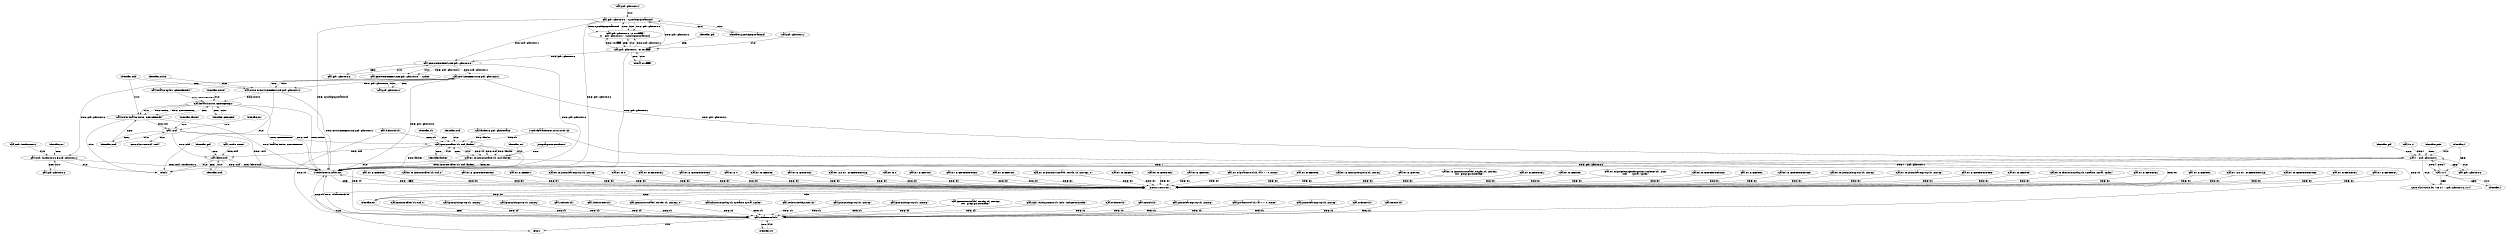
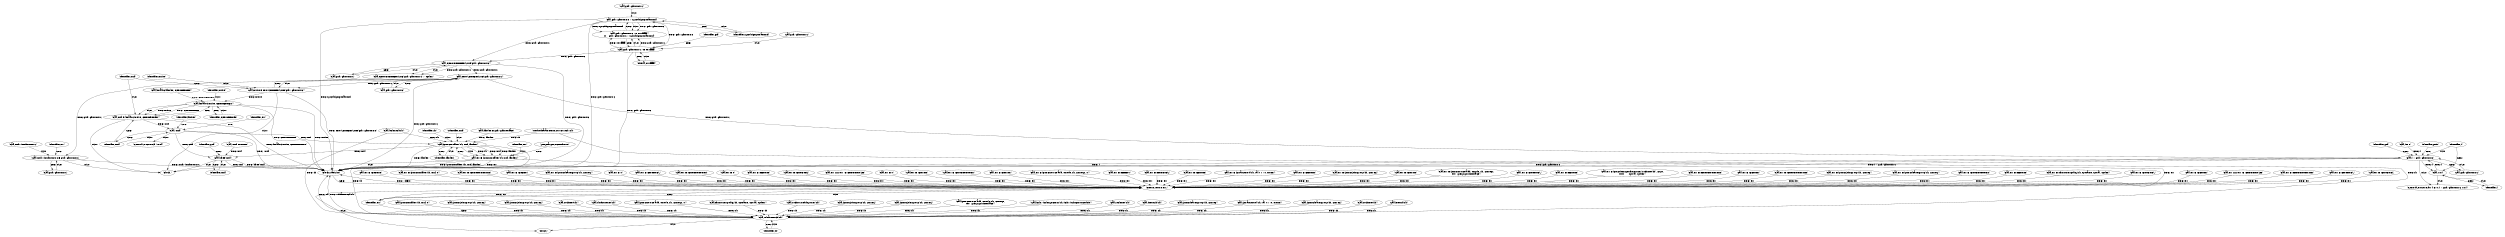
node "(Call,kmalloc(optlen, GFP_KERNEL))": label "(Call,kmalloc(optlen, GFP_KERNEL))" -> "(Call,kmalloc(ifindex, GFP_KERNEL))"
node "(Identifier,GFP_GFP)": label "(Identifier,GFP_GFP)" -> "(Identifier,GFP_KERNEL)"
node "(MethodReturn,static int)": label "(MethodReturn,static int)" -> "(Block,static int)"
edge "(Call,++i)" -> "(ControlStructure,for (i = 0; i < gsf->gf_numsrc; ++i))": label "GFP: " -> "AST: "
node "(Call,opt_csk(sk))": label "(Call,opt_csk(sk))" -> "(Call,inet_csk(sk))"
